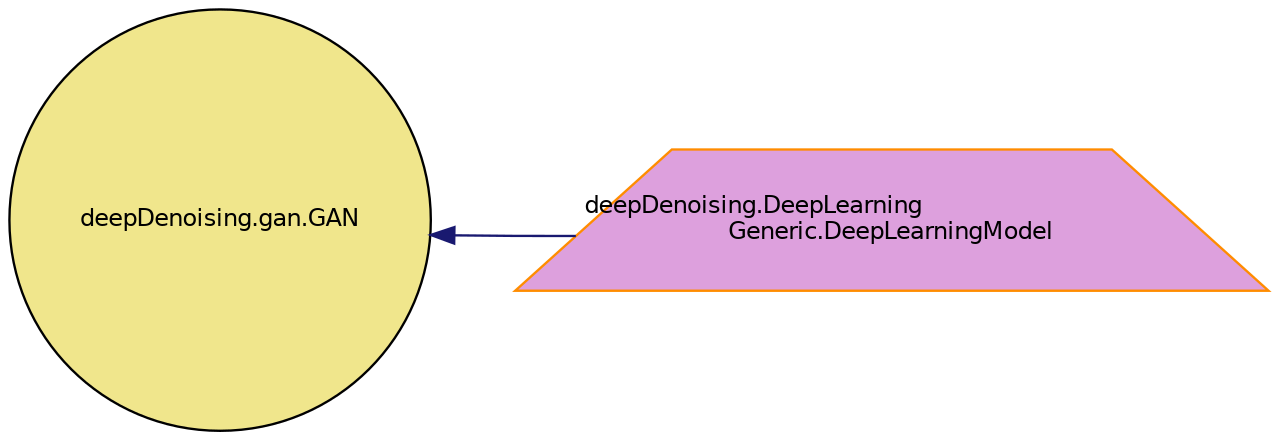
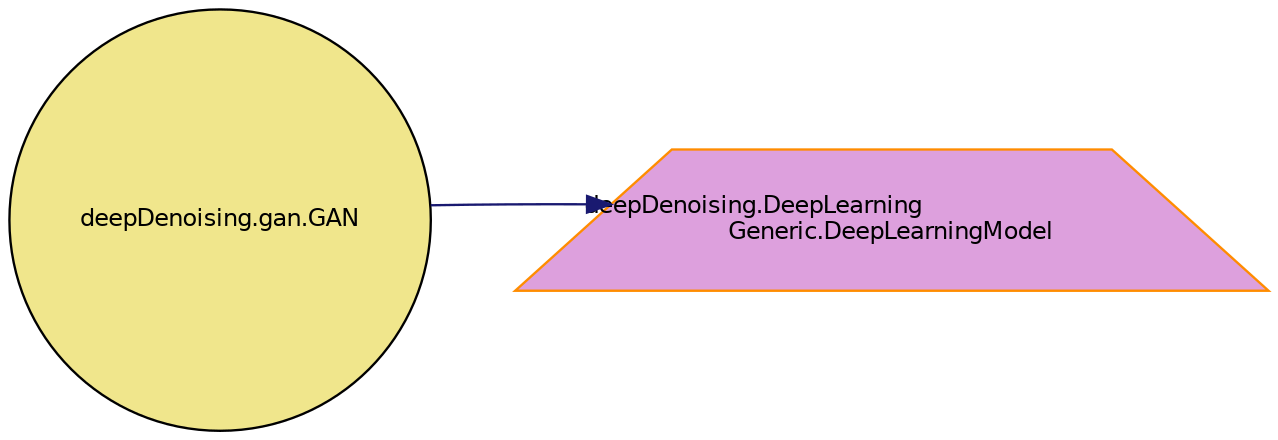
edge "deepDenoising.DeepLearning Generic.DeepLearningModel" -> "deepDenoising.gan.GAN": reversed
